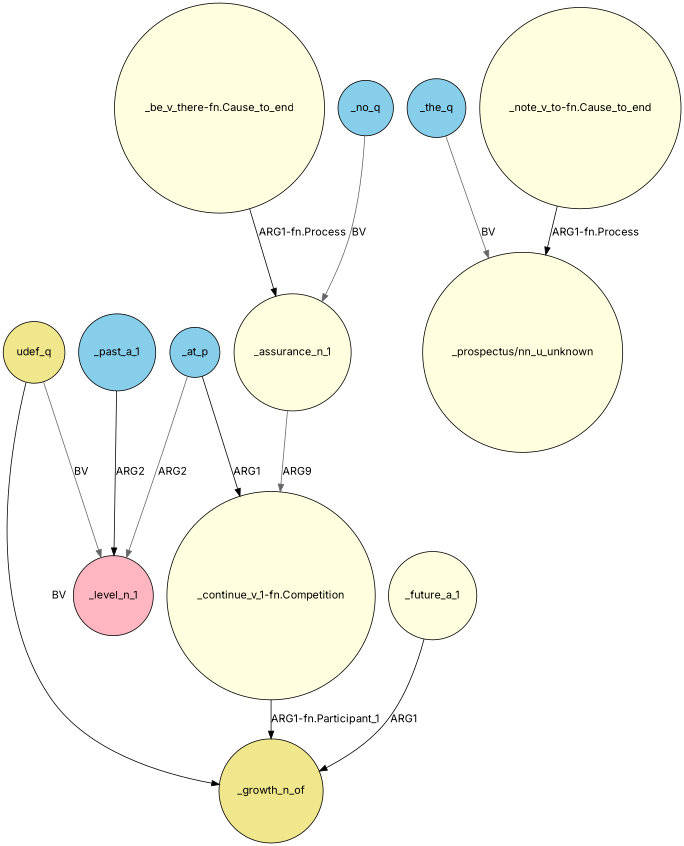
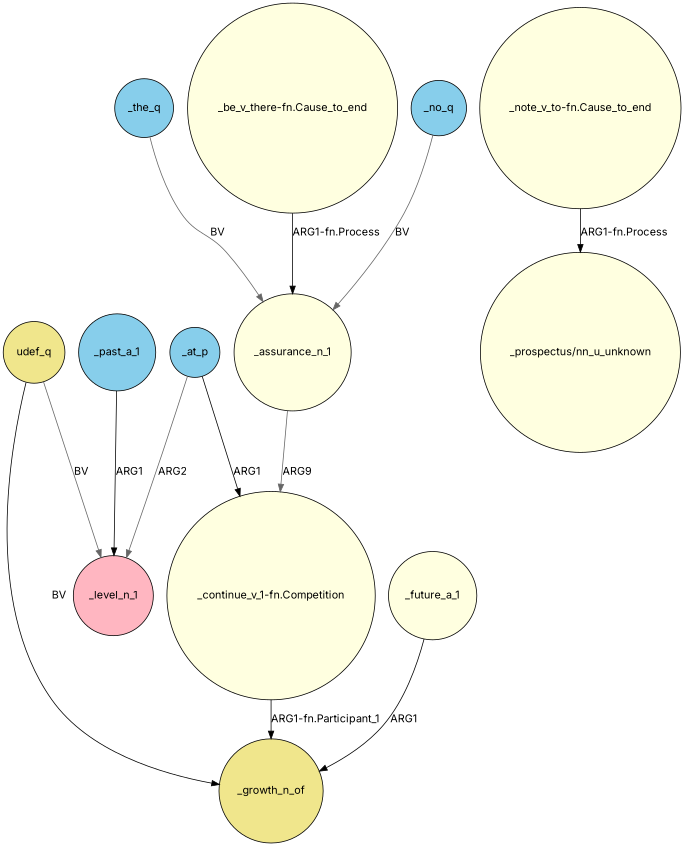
edge "_the_q" -> "_prospectus/nn_u_unknown": now "_the_q" -> "_assurance_n_1"
edge "_past_a_1" -> "_level_n_1": label "ARG2" -> "ARG1"
